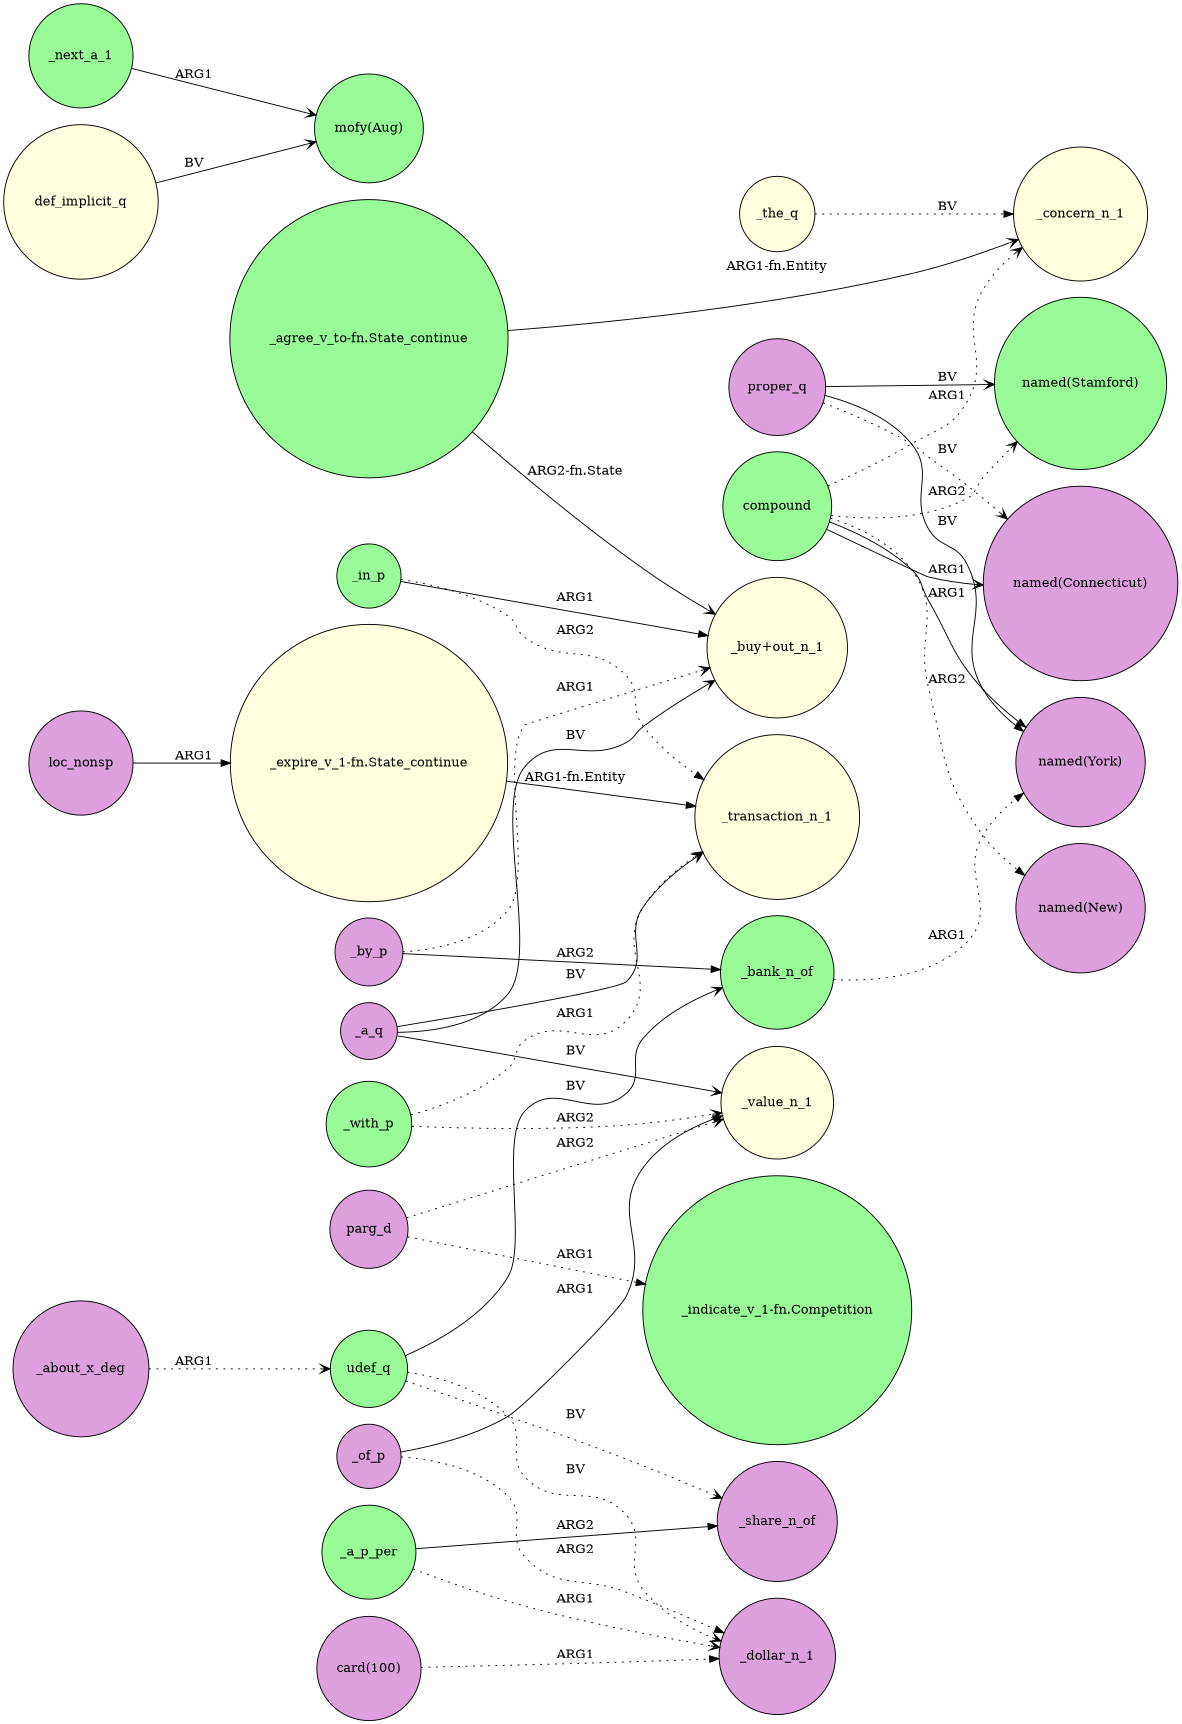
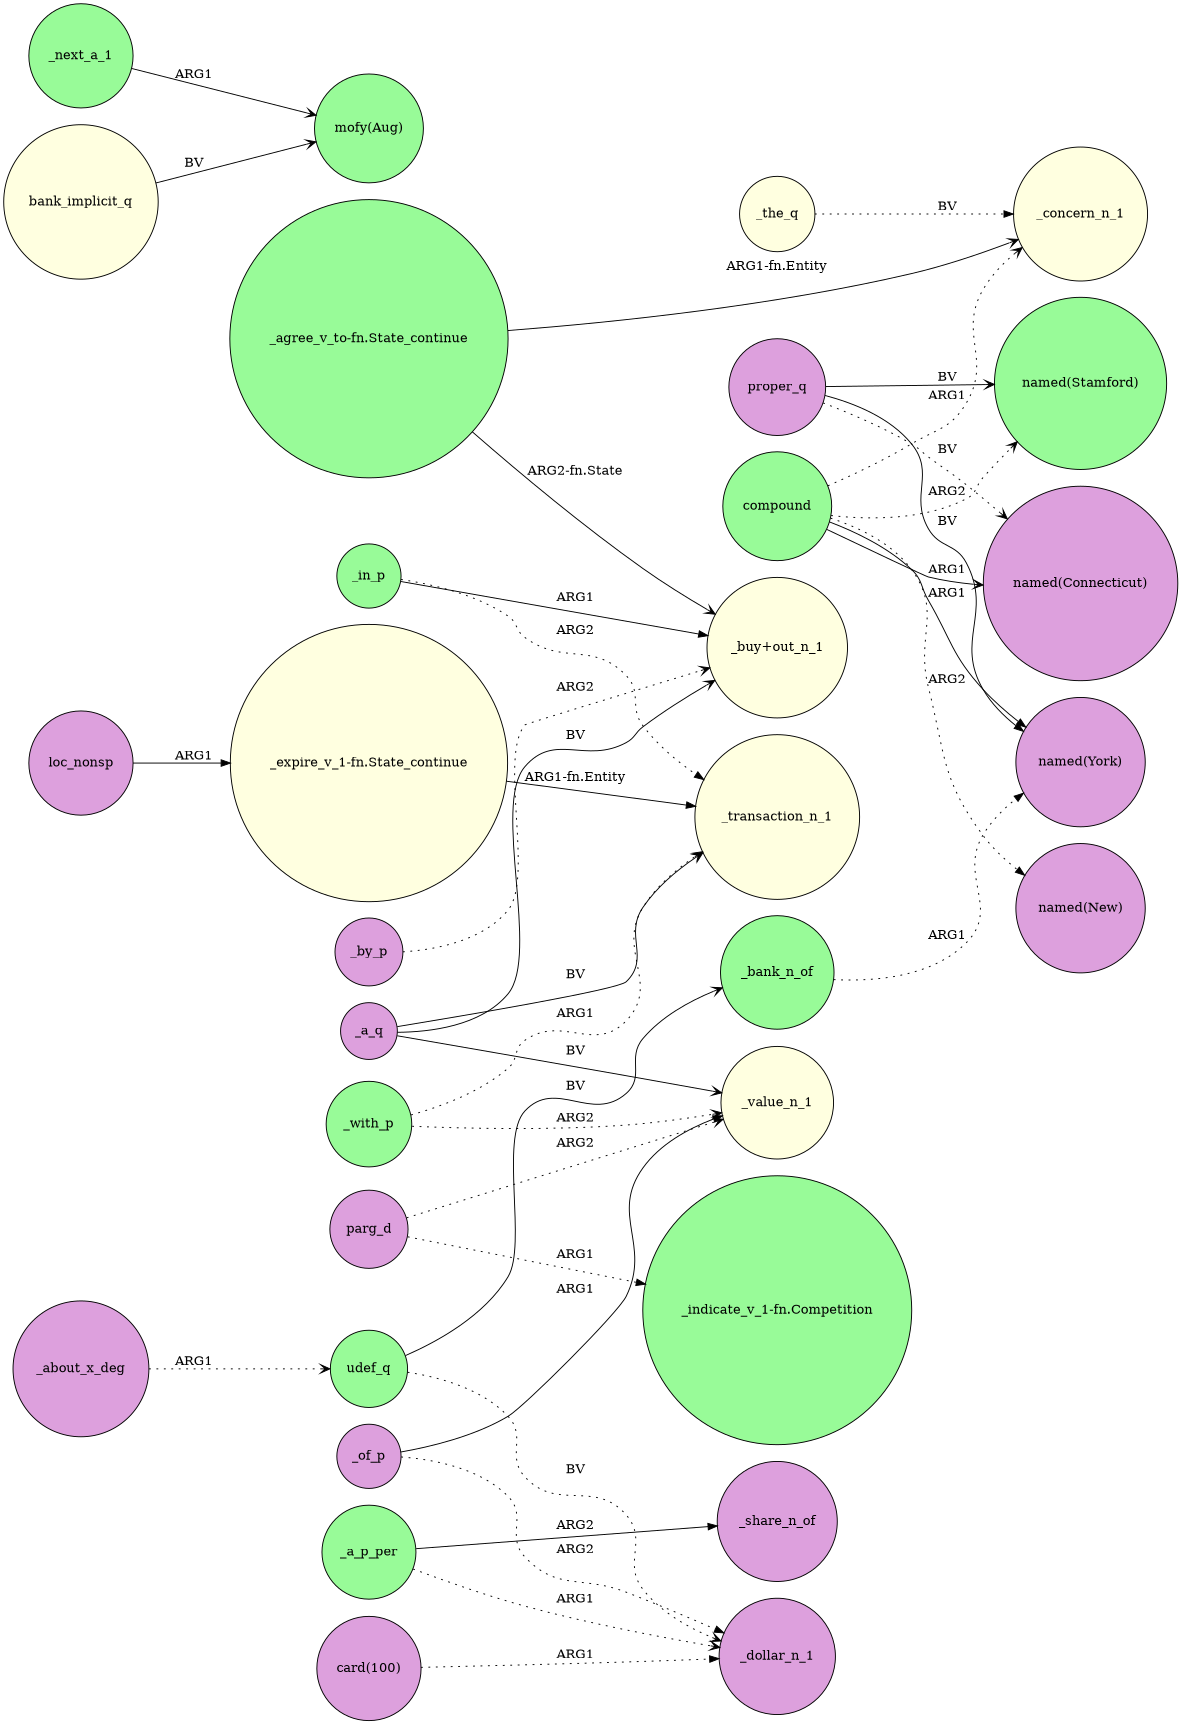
node "def_implicit_q": label "def_implicit_q" -> "bank_implicit_q"
edge "_by_p" -> "_buy+out_n_1": label "ARG1" -> "ARG2"
edge "_by_p" -> "_bank_n_of": removed, label "ARG2"
edge "udef_q" -> "_share_n_of": removed, label "BV"
